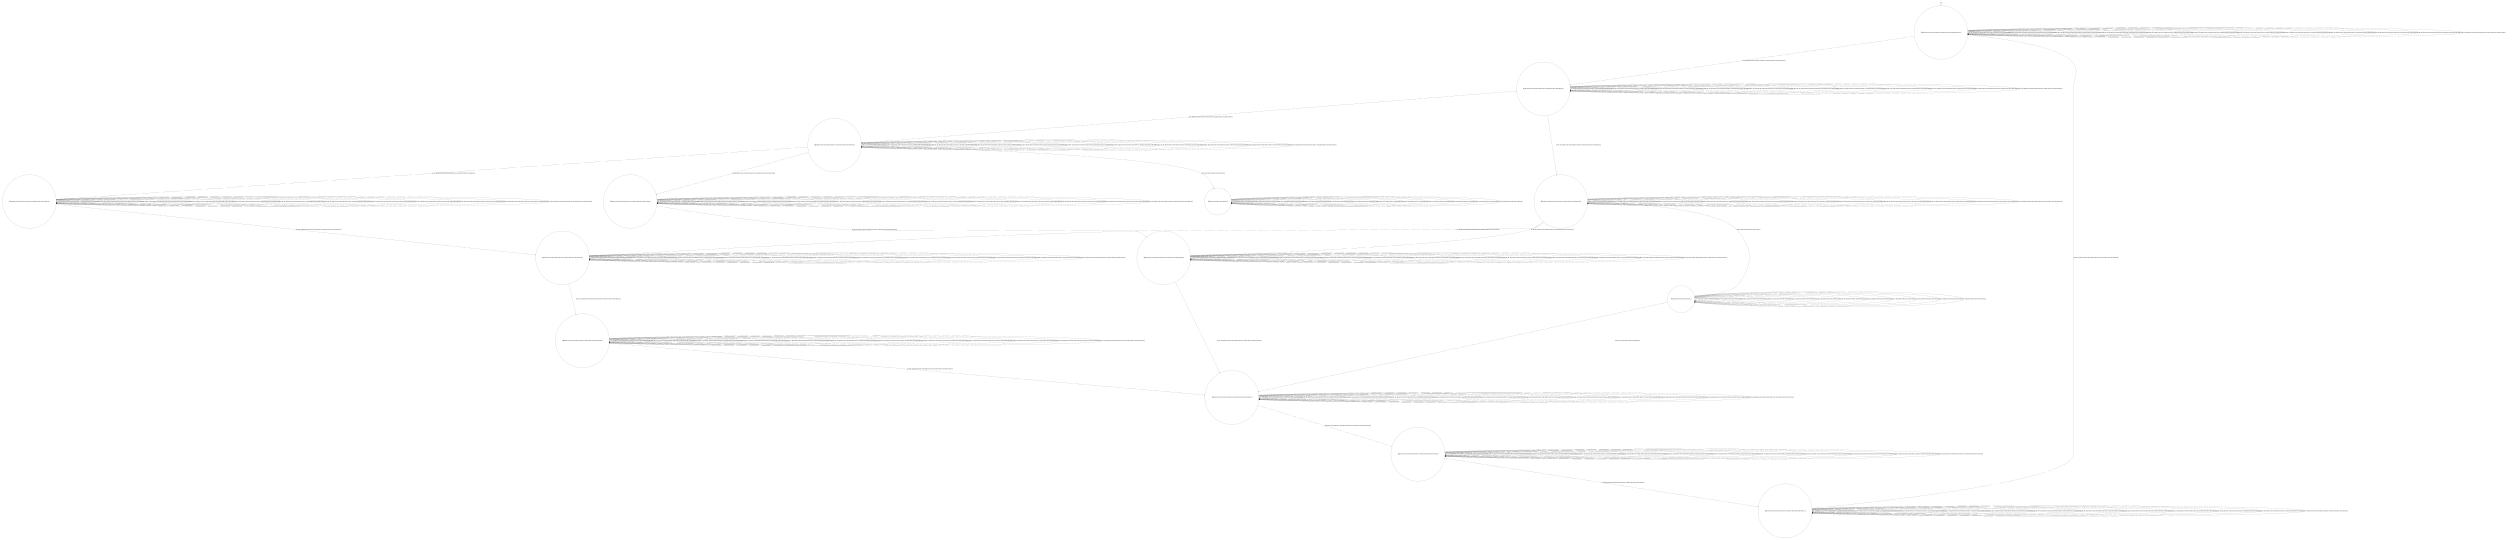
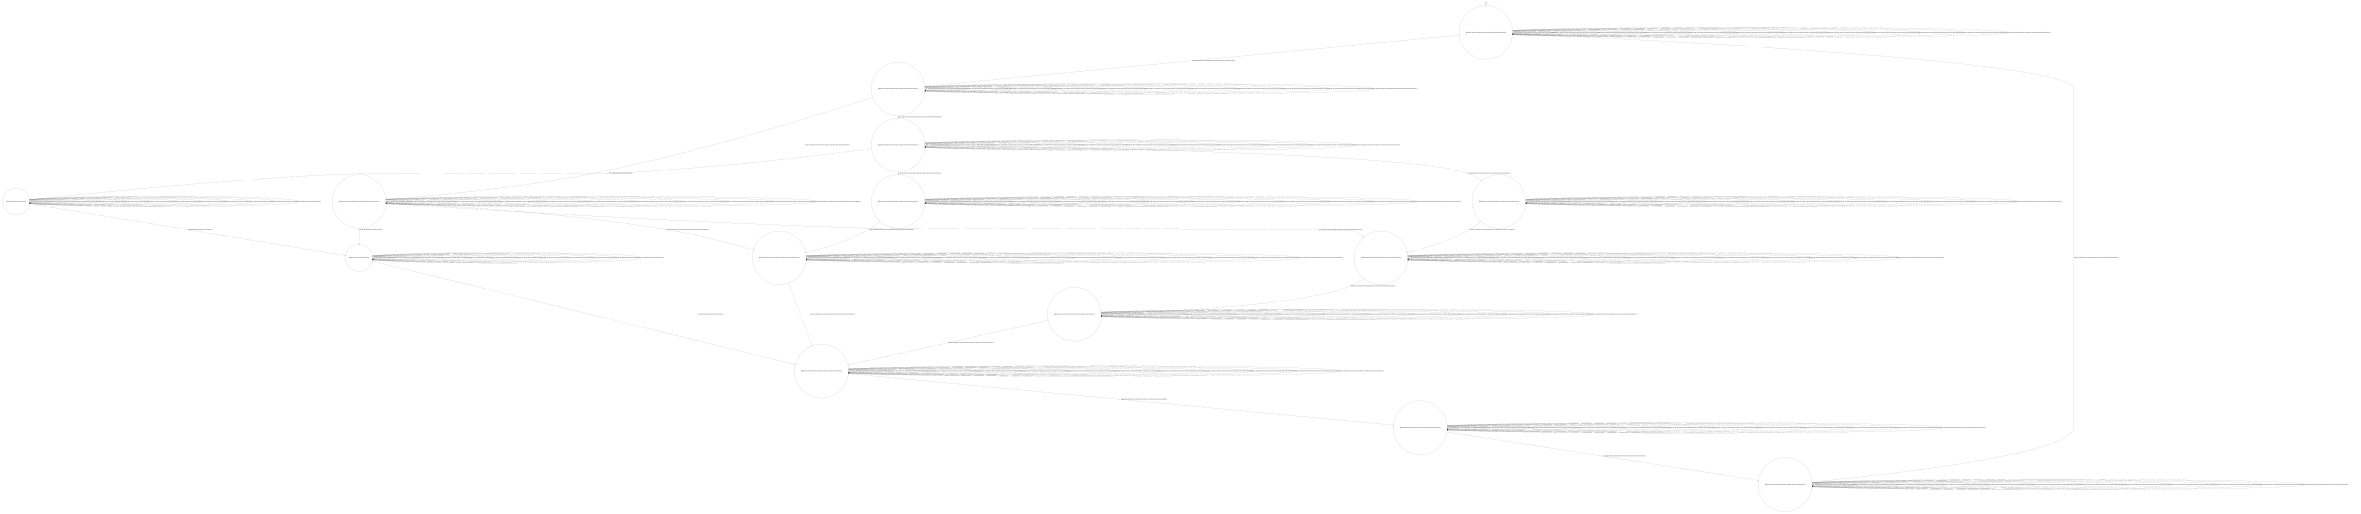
edge "5@[((EUR and COF and TEA and CAP and TON and not DOL))]" -> "8@[((EUR and COF and TEA and CAP and TON and not DOL))]": added, label "pour_sugar / ok() [((EUR and COF and TEA and CAP and TON and not DOL))]"
